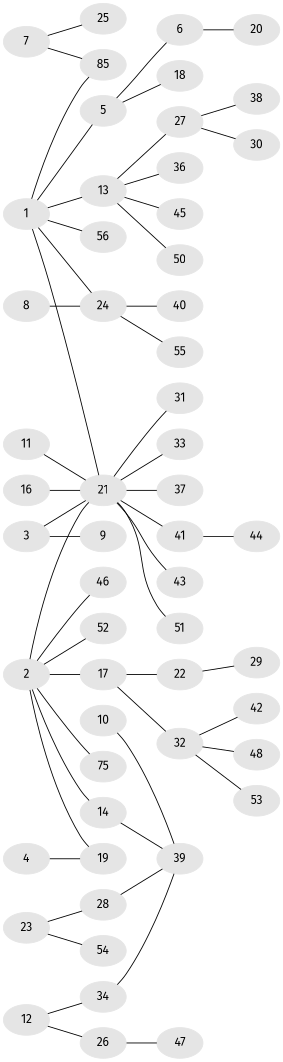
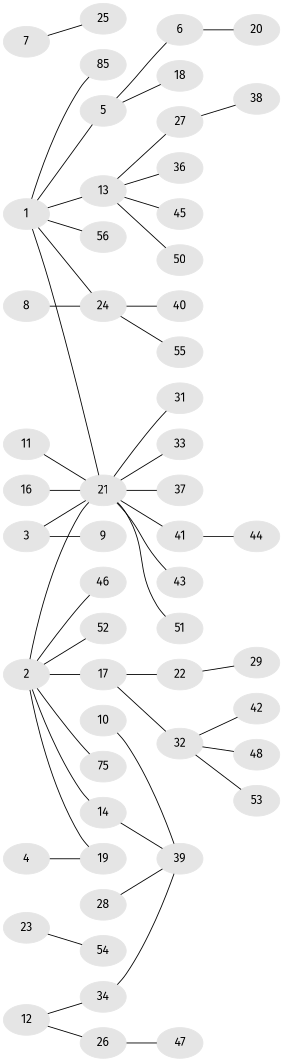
edge "7" -- "85": removed
node "30": removed
edge "28" -- "23": removed
